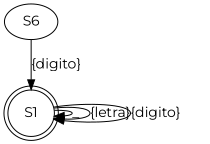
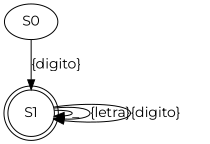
node "S6": label "S6" -> "S0"
